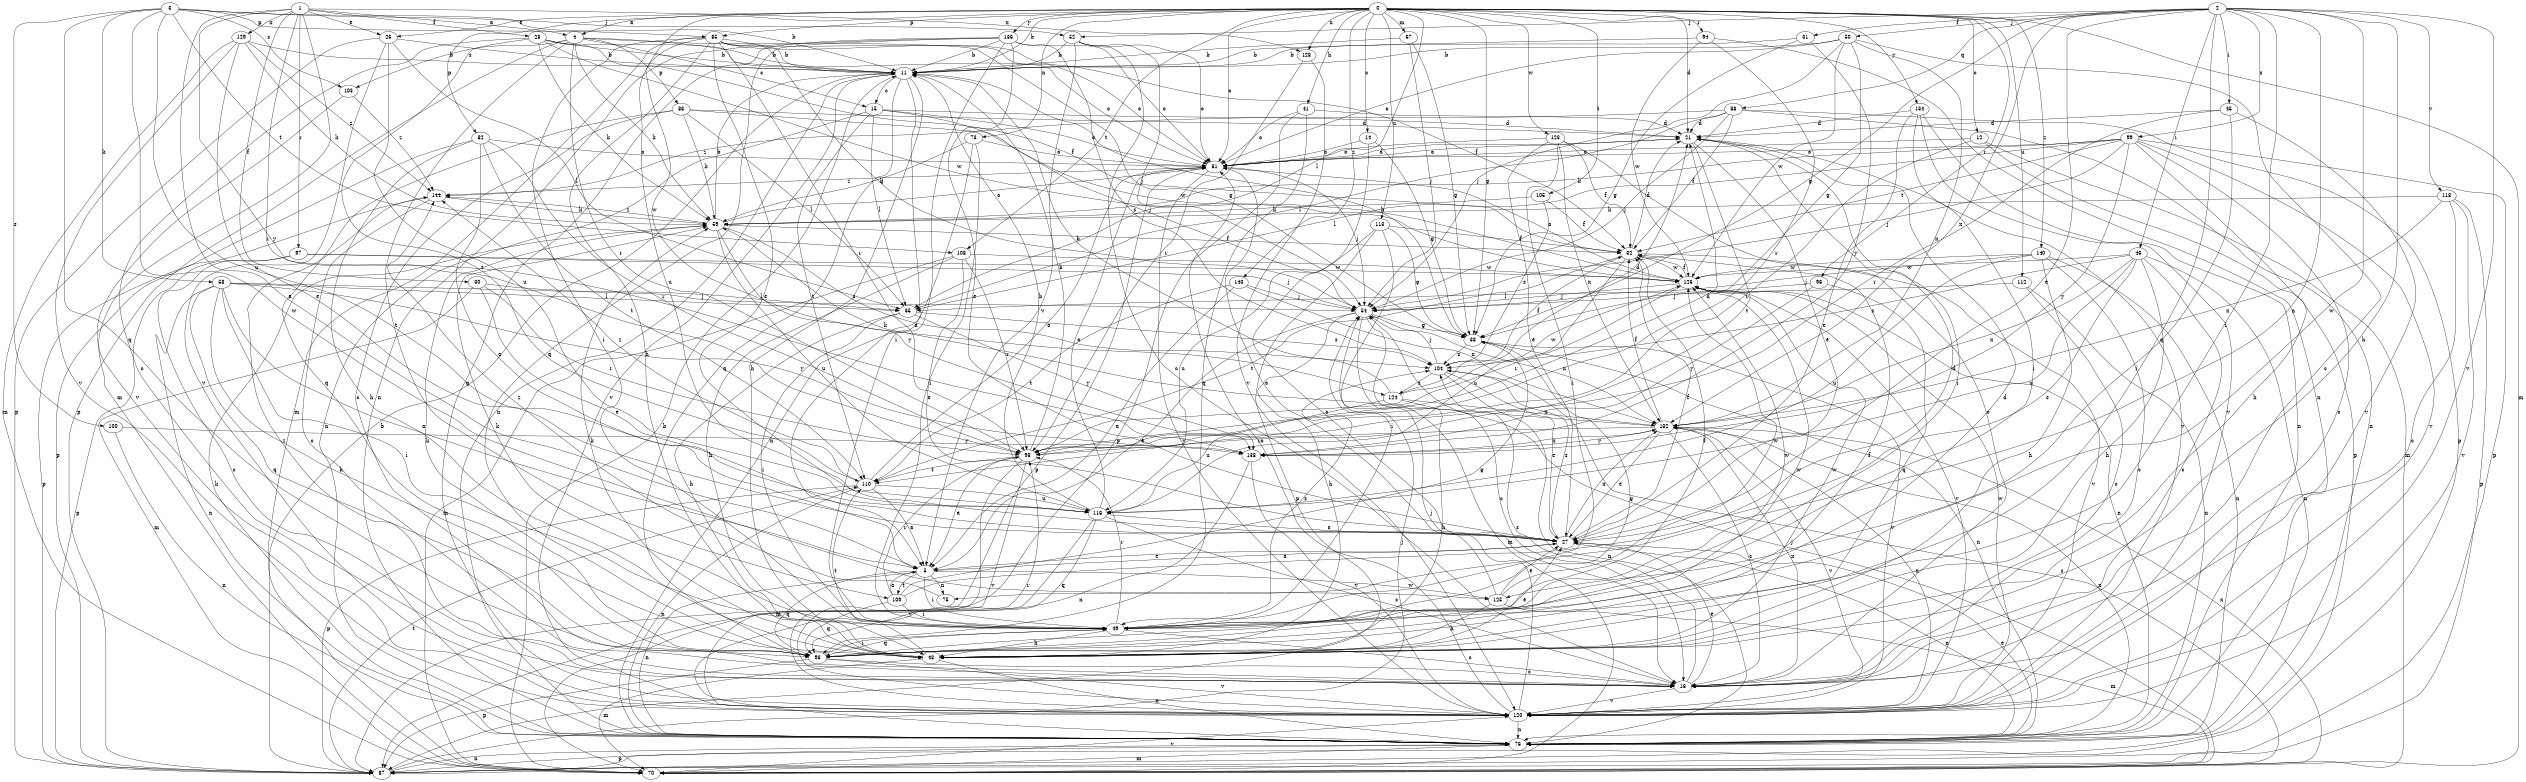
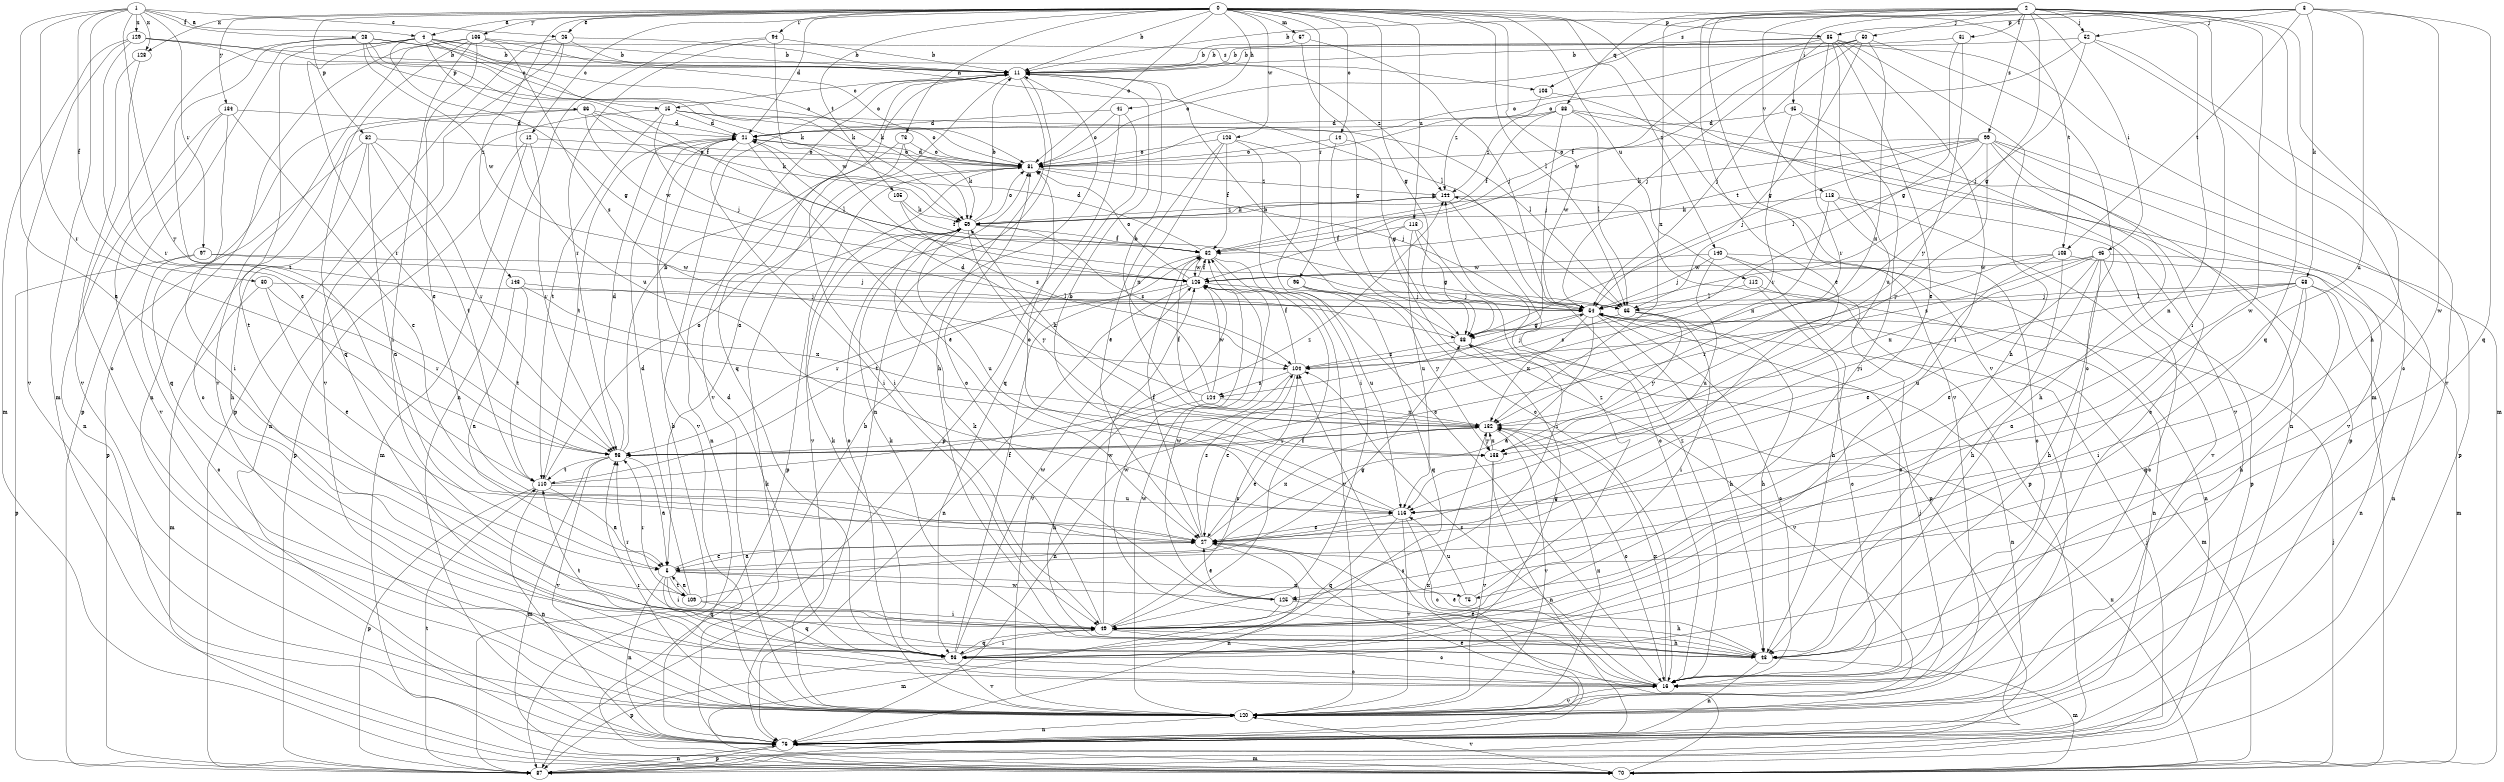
edge "52" -> "5": now "52" -> "120"
edge "136" -> "120": label "q" -> "v"
node "100": removed
edge "124" -> "116": now "75" -> "116"
